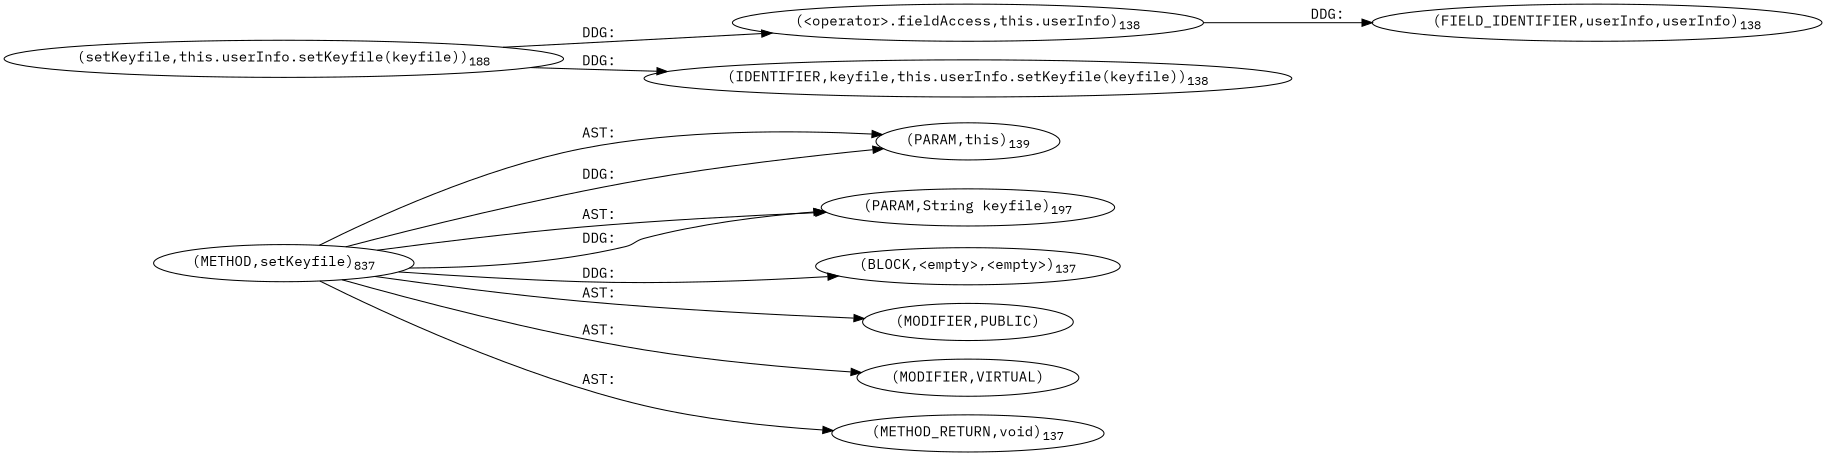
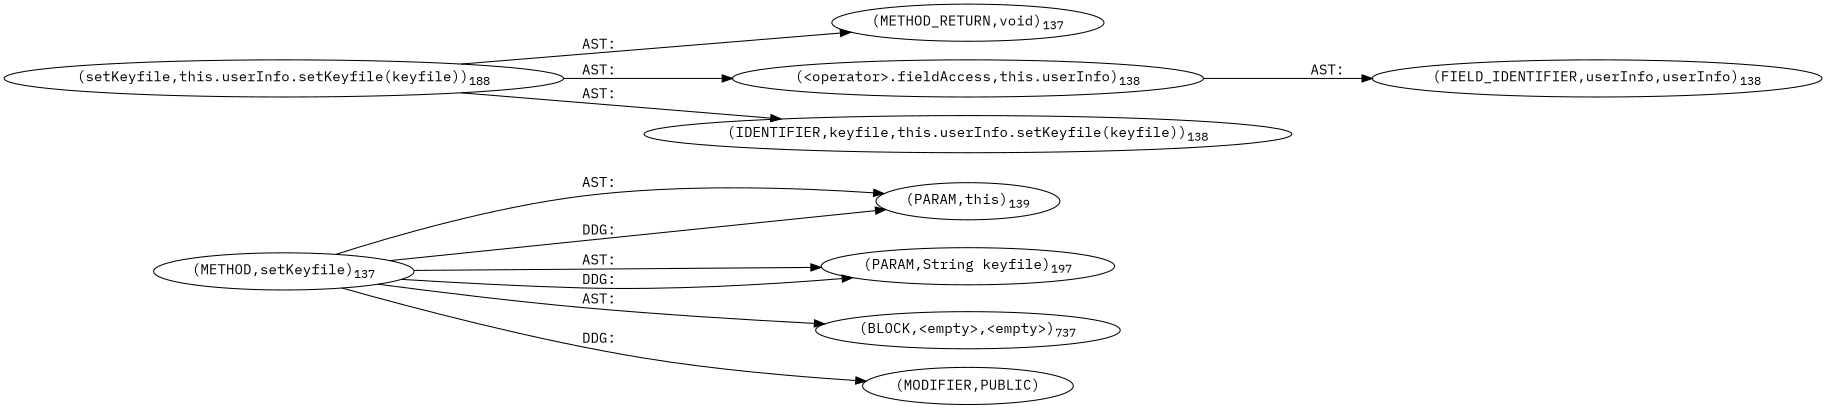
edge "(<operator>.fieldAccess,this.userInfo)" -> "(FIELD_IDENTIFIER,userInfo,userInfo)": label "DDG: " -> "AST: "
edge "(setKeyfile,this.userInfo.setKeyfile(keyfile))" -> "(<operator>.fieldAccess,this.userInfo)": label "DDG: " -> "AST: "
edge "(setKeyfile,this.userInfo.setKeyfile(keyfile))" -> "(IDENTIFIER,keyfile,this.userInfo.setKeyfile(keyfile))": label "DDG: " -> "AST: "
node "(METHOD,setKeyfile)": text "837" -> "137"
node "(BLOCK,<empty>,<empty>)": text "137" -> "737"
edge "(METHOD,setKeyfile)" -> "(BLOCK,<empty>,<empty>)": label "DDG: " -> "AST: "
edge "(METHOD,setKeyfile)" -> "(MODIFIER,PUBLIC)": label "AST: " -> "DDG: "
node "(MODIFIER,VIRTUAL)": removed
edge "(METHOD,setKeyfile)" -> "(METHOD_RETURN,void)": now "(setKeyfile,this.userInfo.setKeyfile(keyfile))" -> "(METHOD_RETURN,void)"
